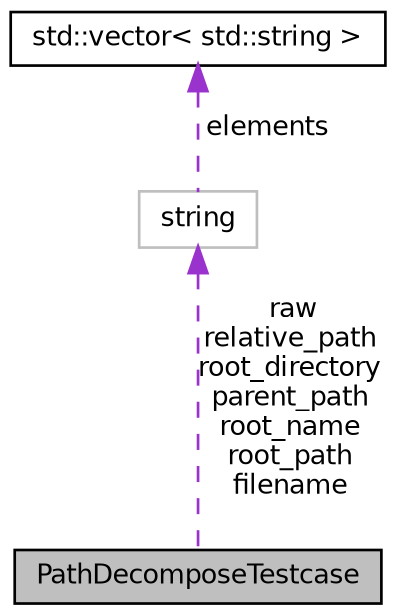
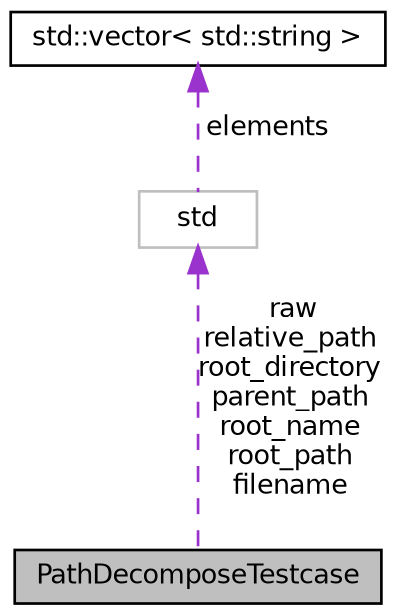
node "string": label "string" -> "std"
